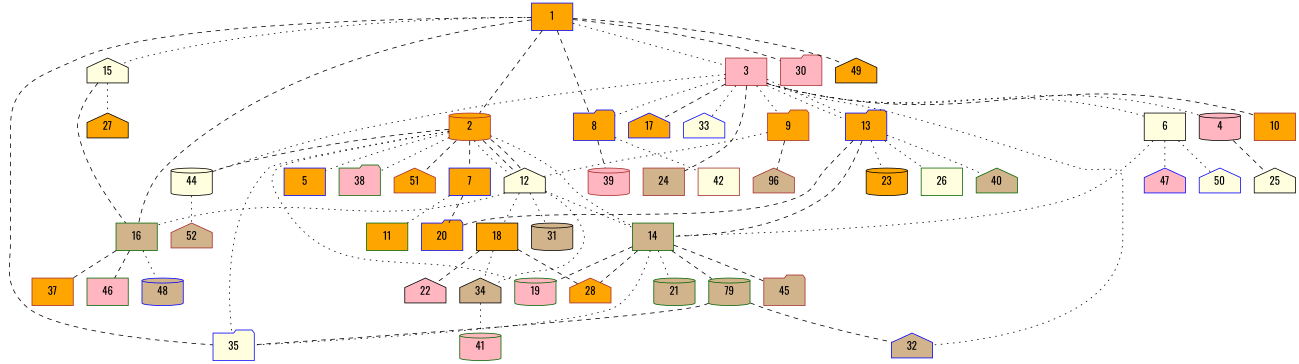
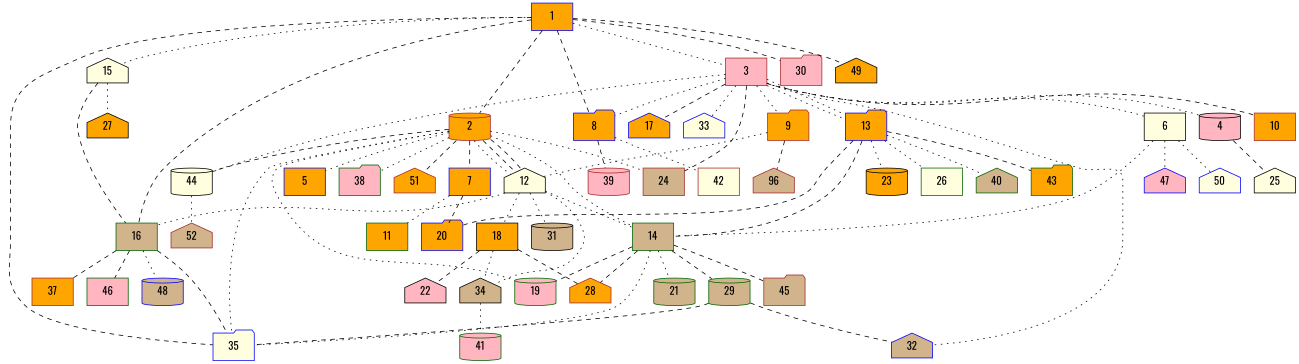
edge "2" -- "24": added
node "43": added
edge "16" -- "35": added
node "79": label "79" -> "29"
